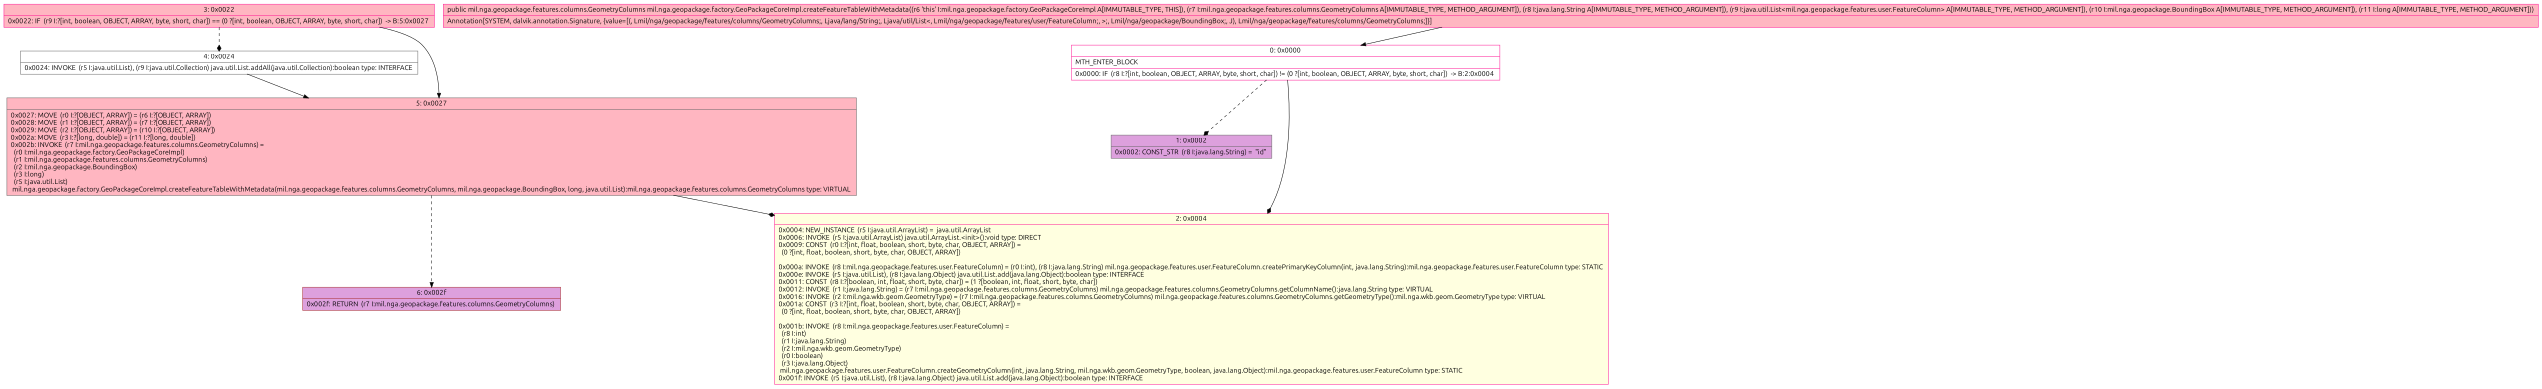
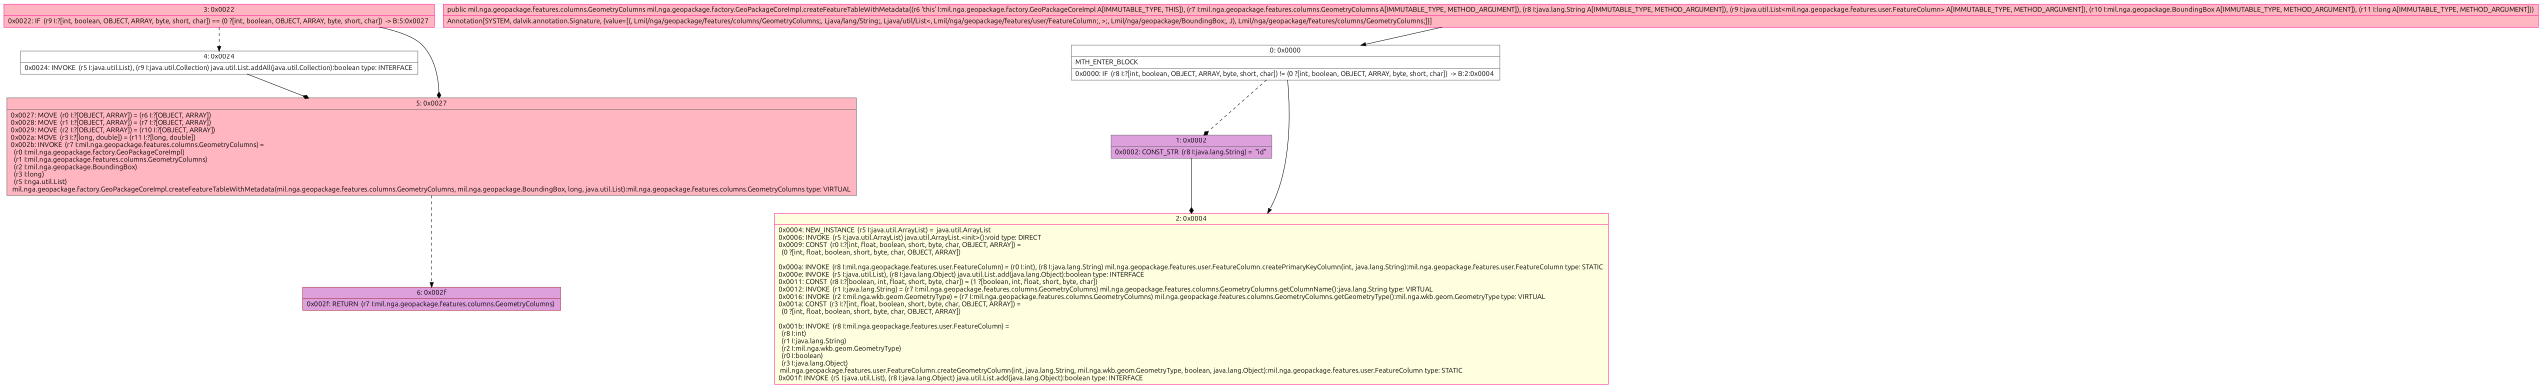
edge "3: 0x0022" -> "4: 0x0024": arrowhead diamond -> normal
edge "3: 0x0022" -> "5: 0x0027": arrowhead normal -> diamond
node "0: 0x0000": color deeppink -> gray40
edge "4: 0x0024" -> "5: 0x0027": arrowhead normal -> diamond
edge "0: 0x0000" -> "2: 0x0004": arrowhead diamond -> normal
node "5: 0x0027": text "(r5 I:java.util.List)" -> "(r5 I:nga.util.List)"
edge "5: 0x0027" -> "2: 0x0004": now "1: 0x0002" -> "2: 0x0004"
